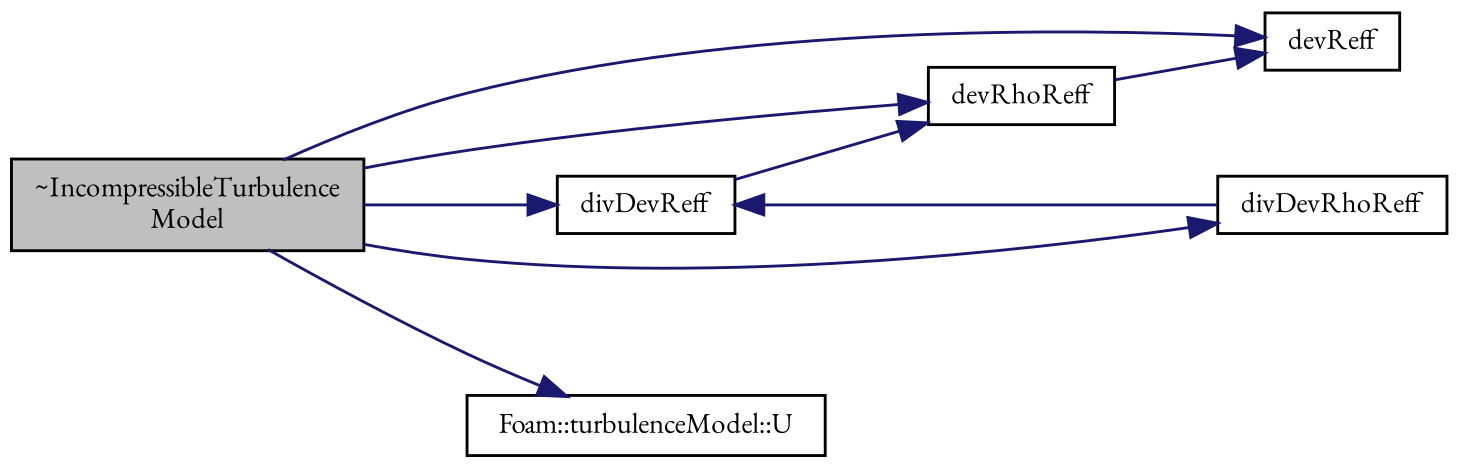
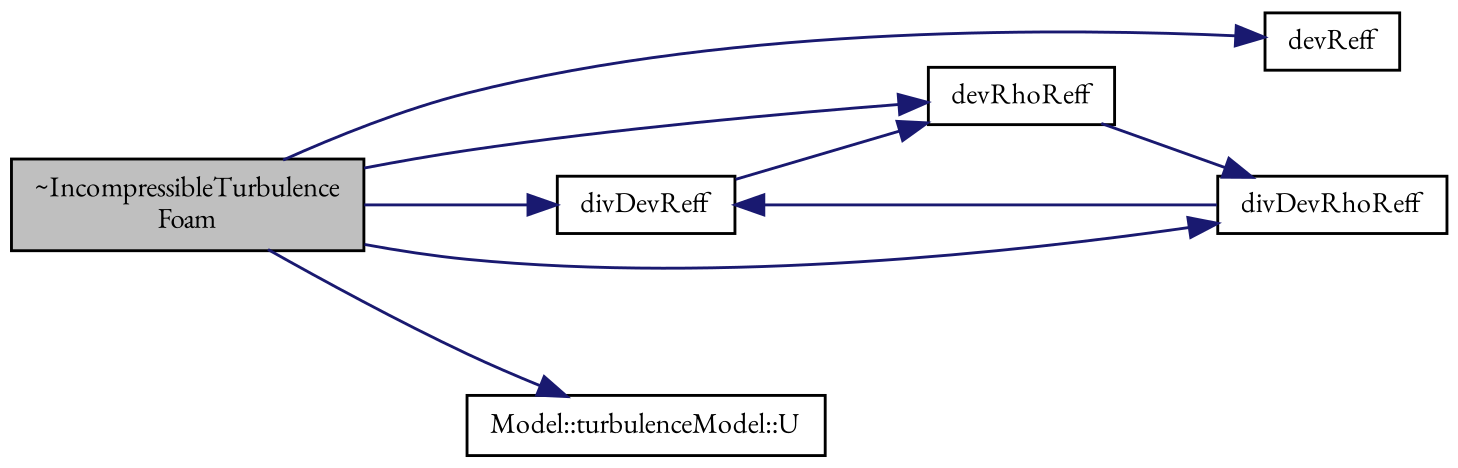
edge "devRhoReff" -> "devReff": now "devRhoReff" -> "divDevRhoReff"
node "~IncompressibleTurbulence Model": label "~IncompressibleTurbulence Model" -> "~IncompressibleTurbulence Foam"
node "Foam::turbulenceModel::U": label "Foam::turbulenceModel::U" -> "Model::turbulenceModel::U"
